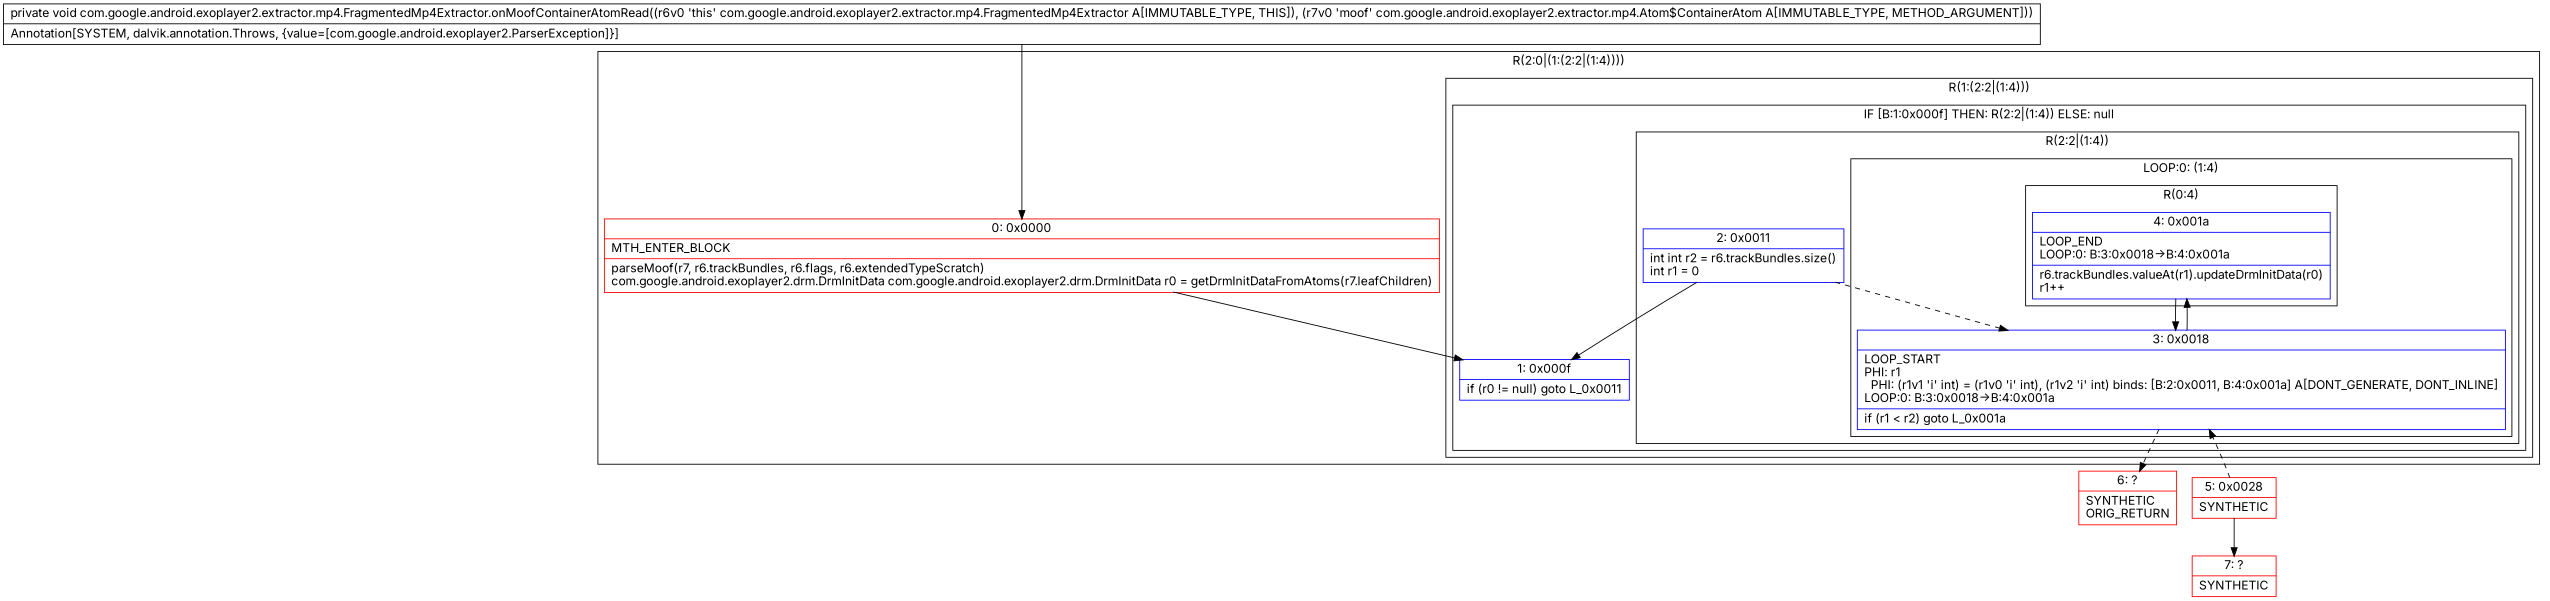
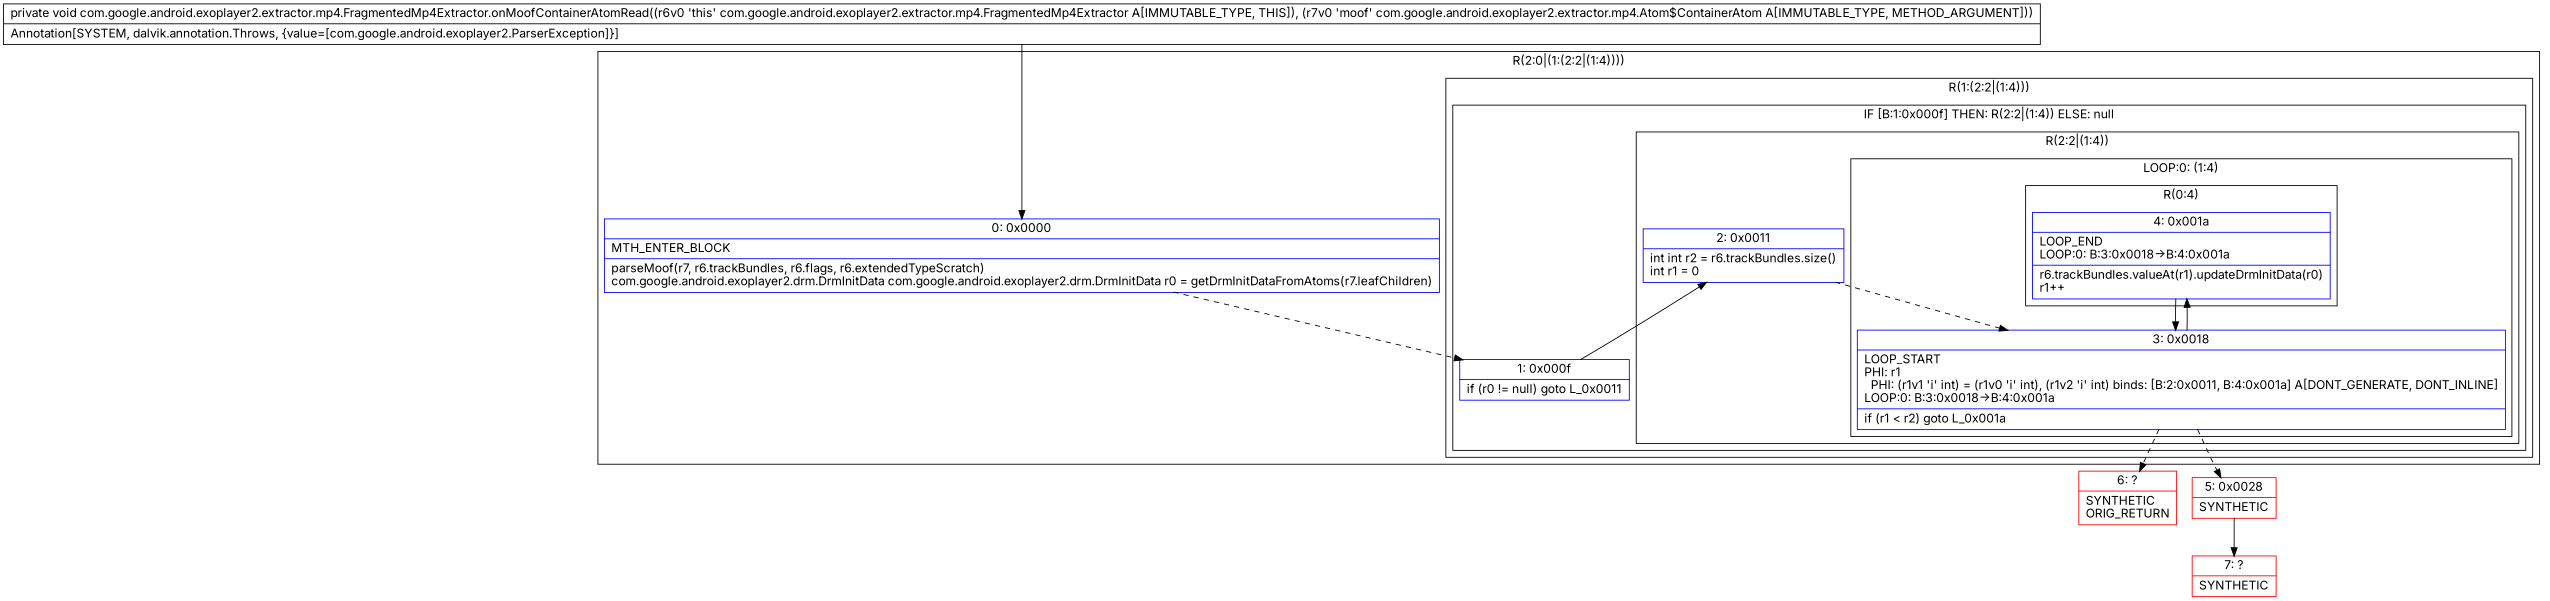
node "0: 0x0000": color red -> blue
edge "2: 0x0011" -> "1: 0x000f": reversed
edge "0: 0x0000" -> "1: 0x000f": style solid -> dashed
edge "5: 0x0028" -> "3: 0x0018": reversed
